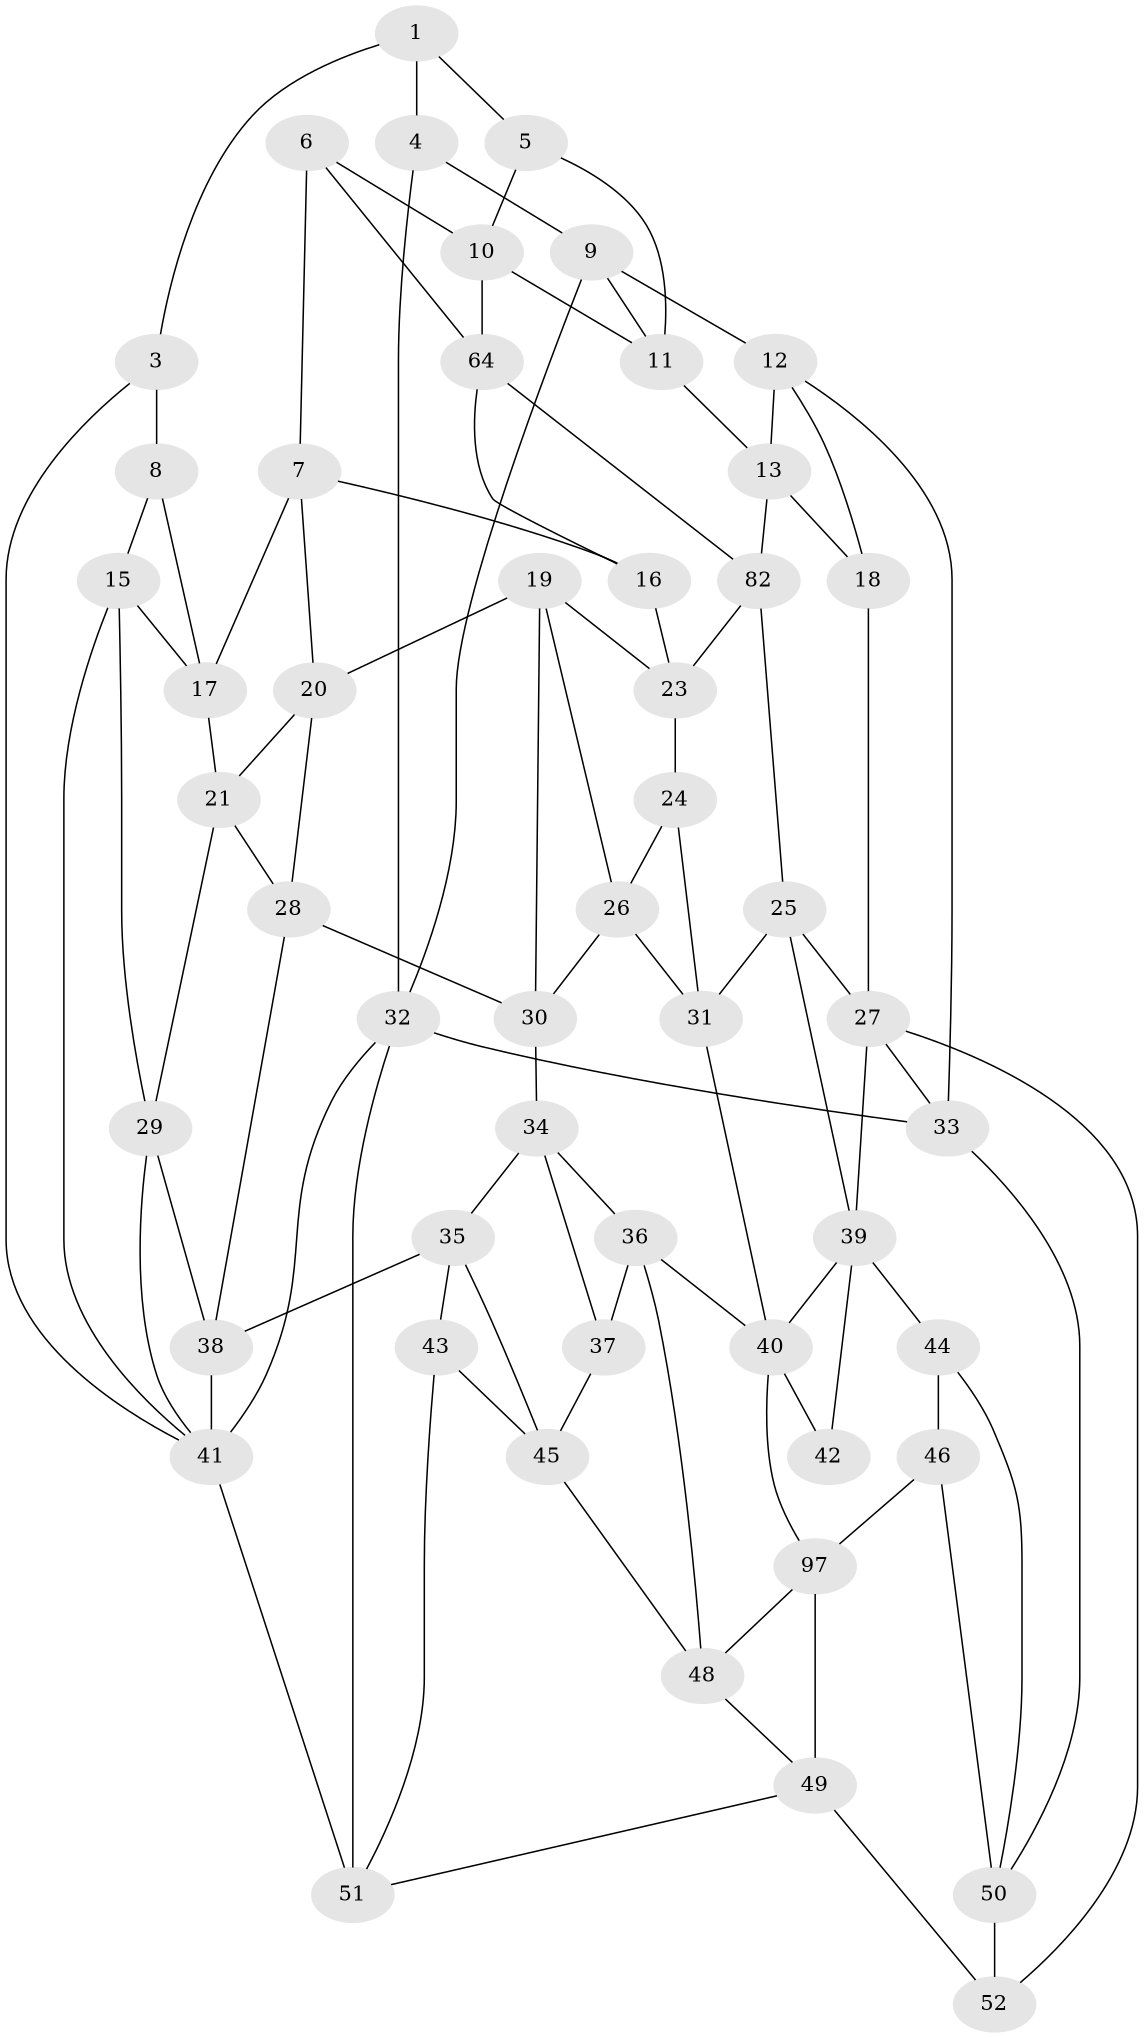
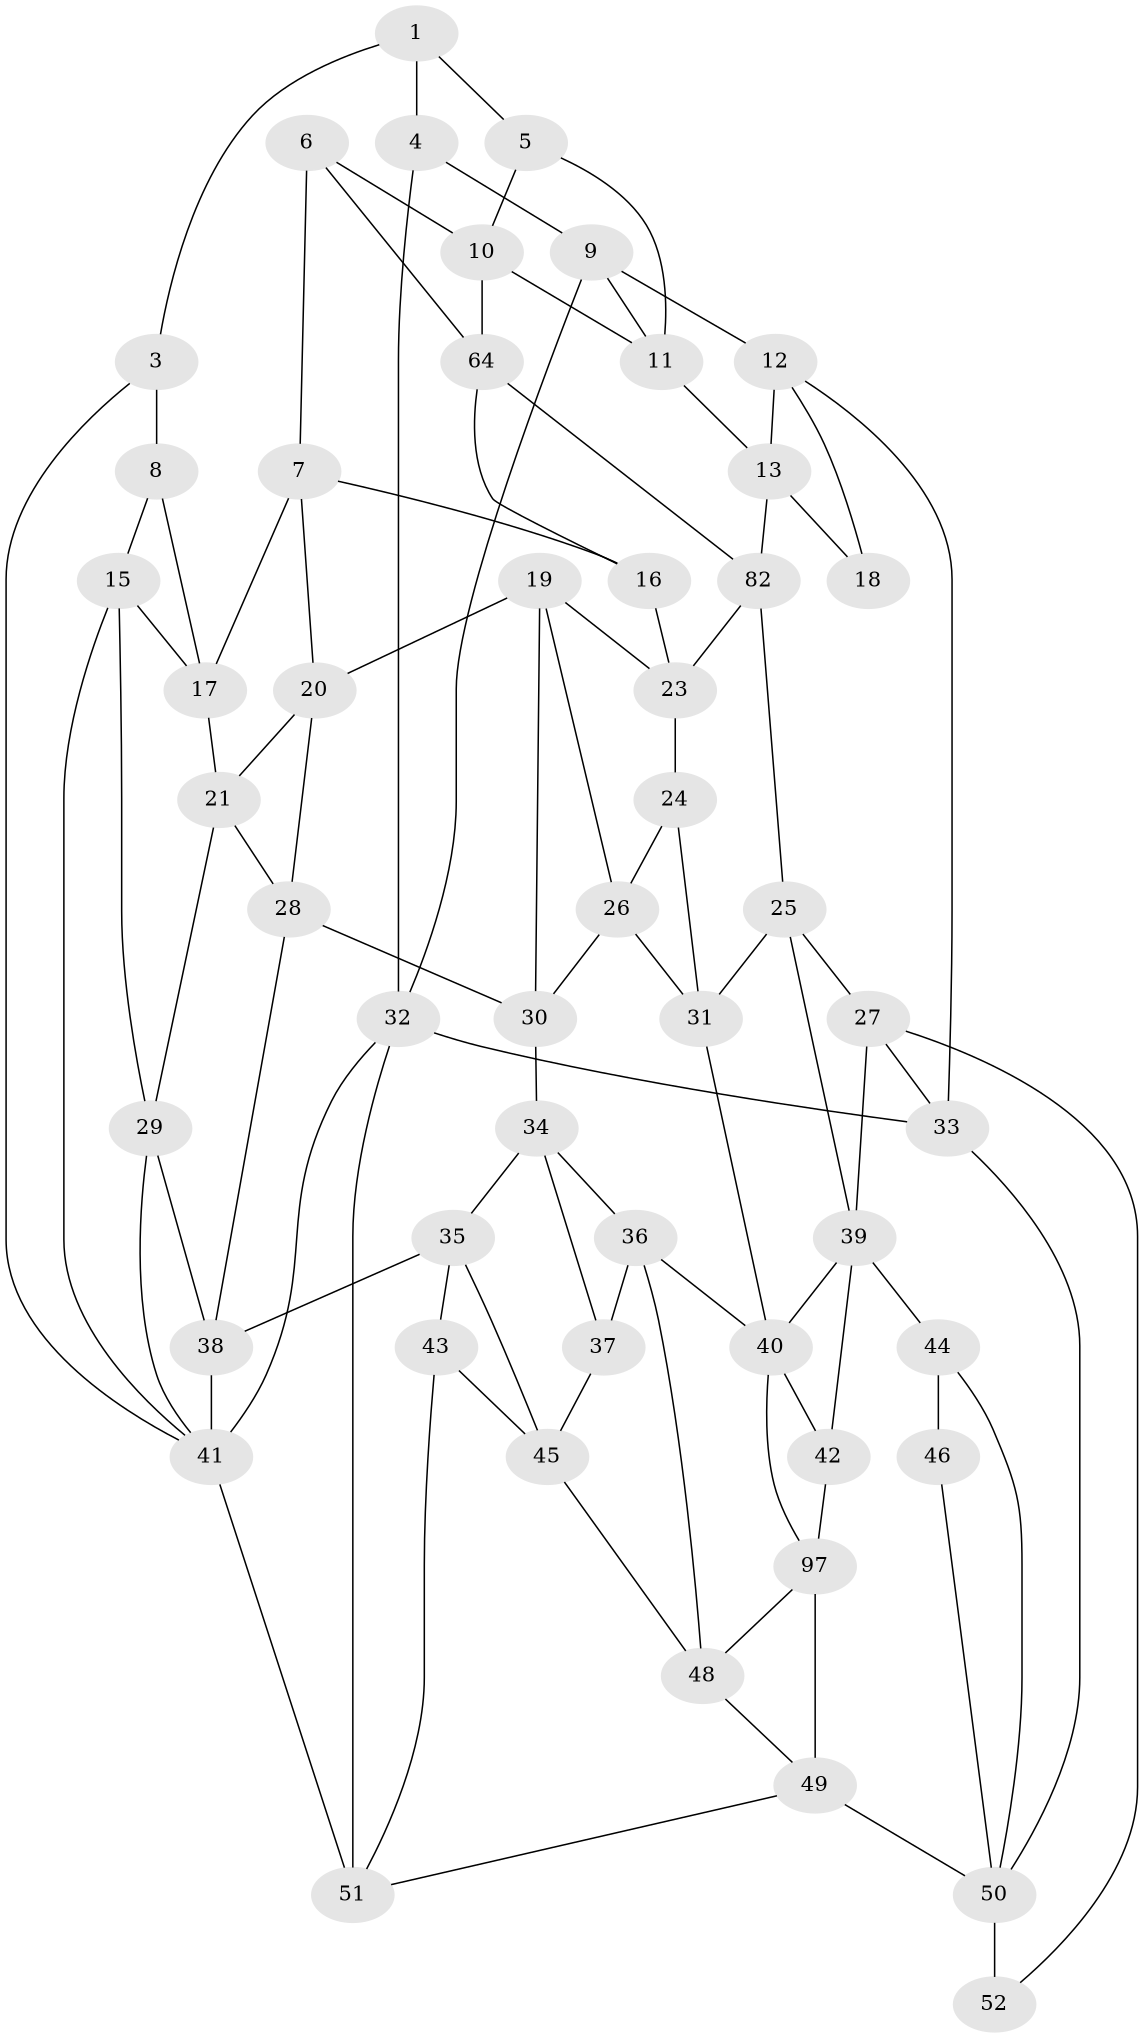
edge "18" -- "27": removed
edge "46" -- "97": now "42" -- "97"
edge "49" -- "52": now "49" -- "50"
